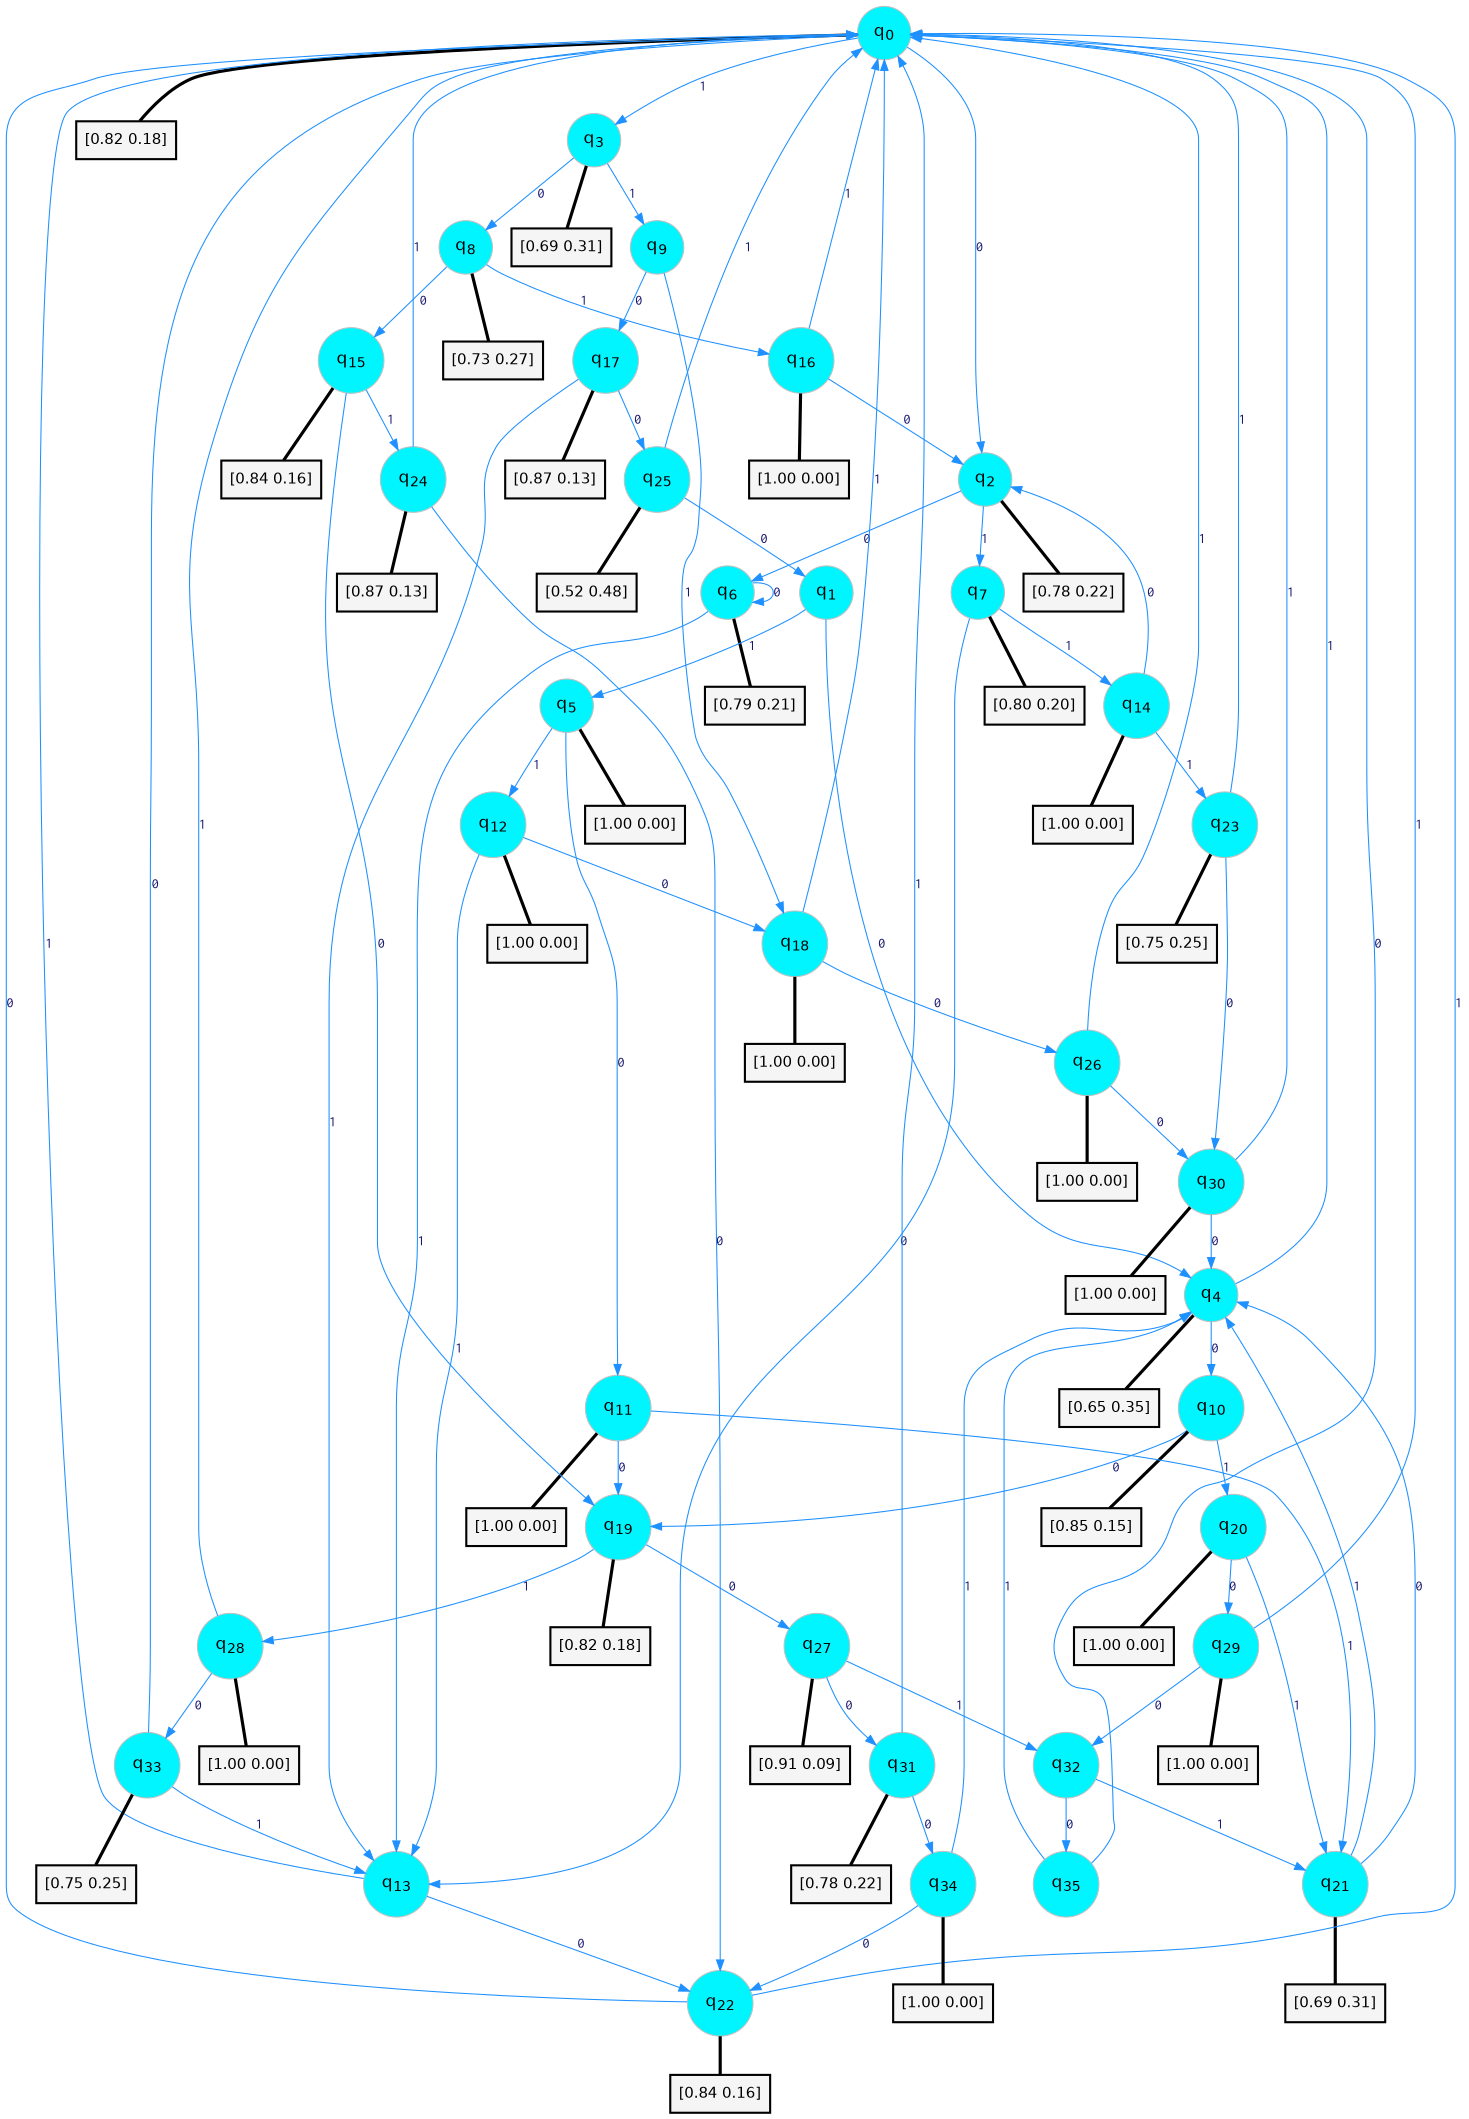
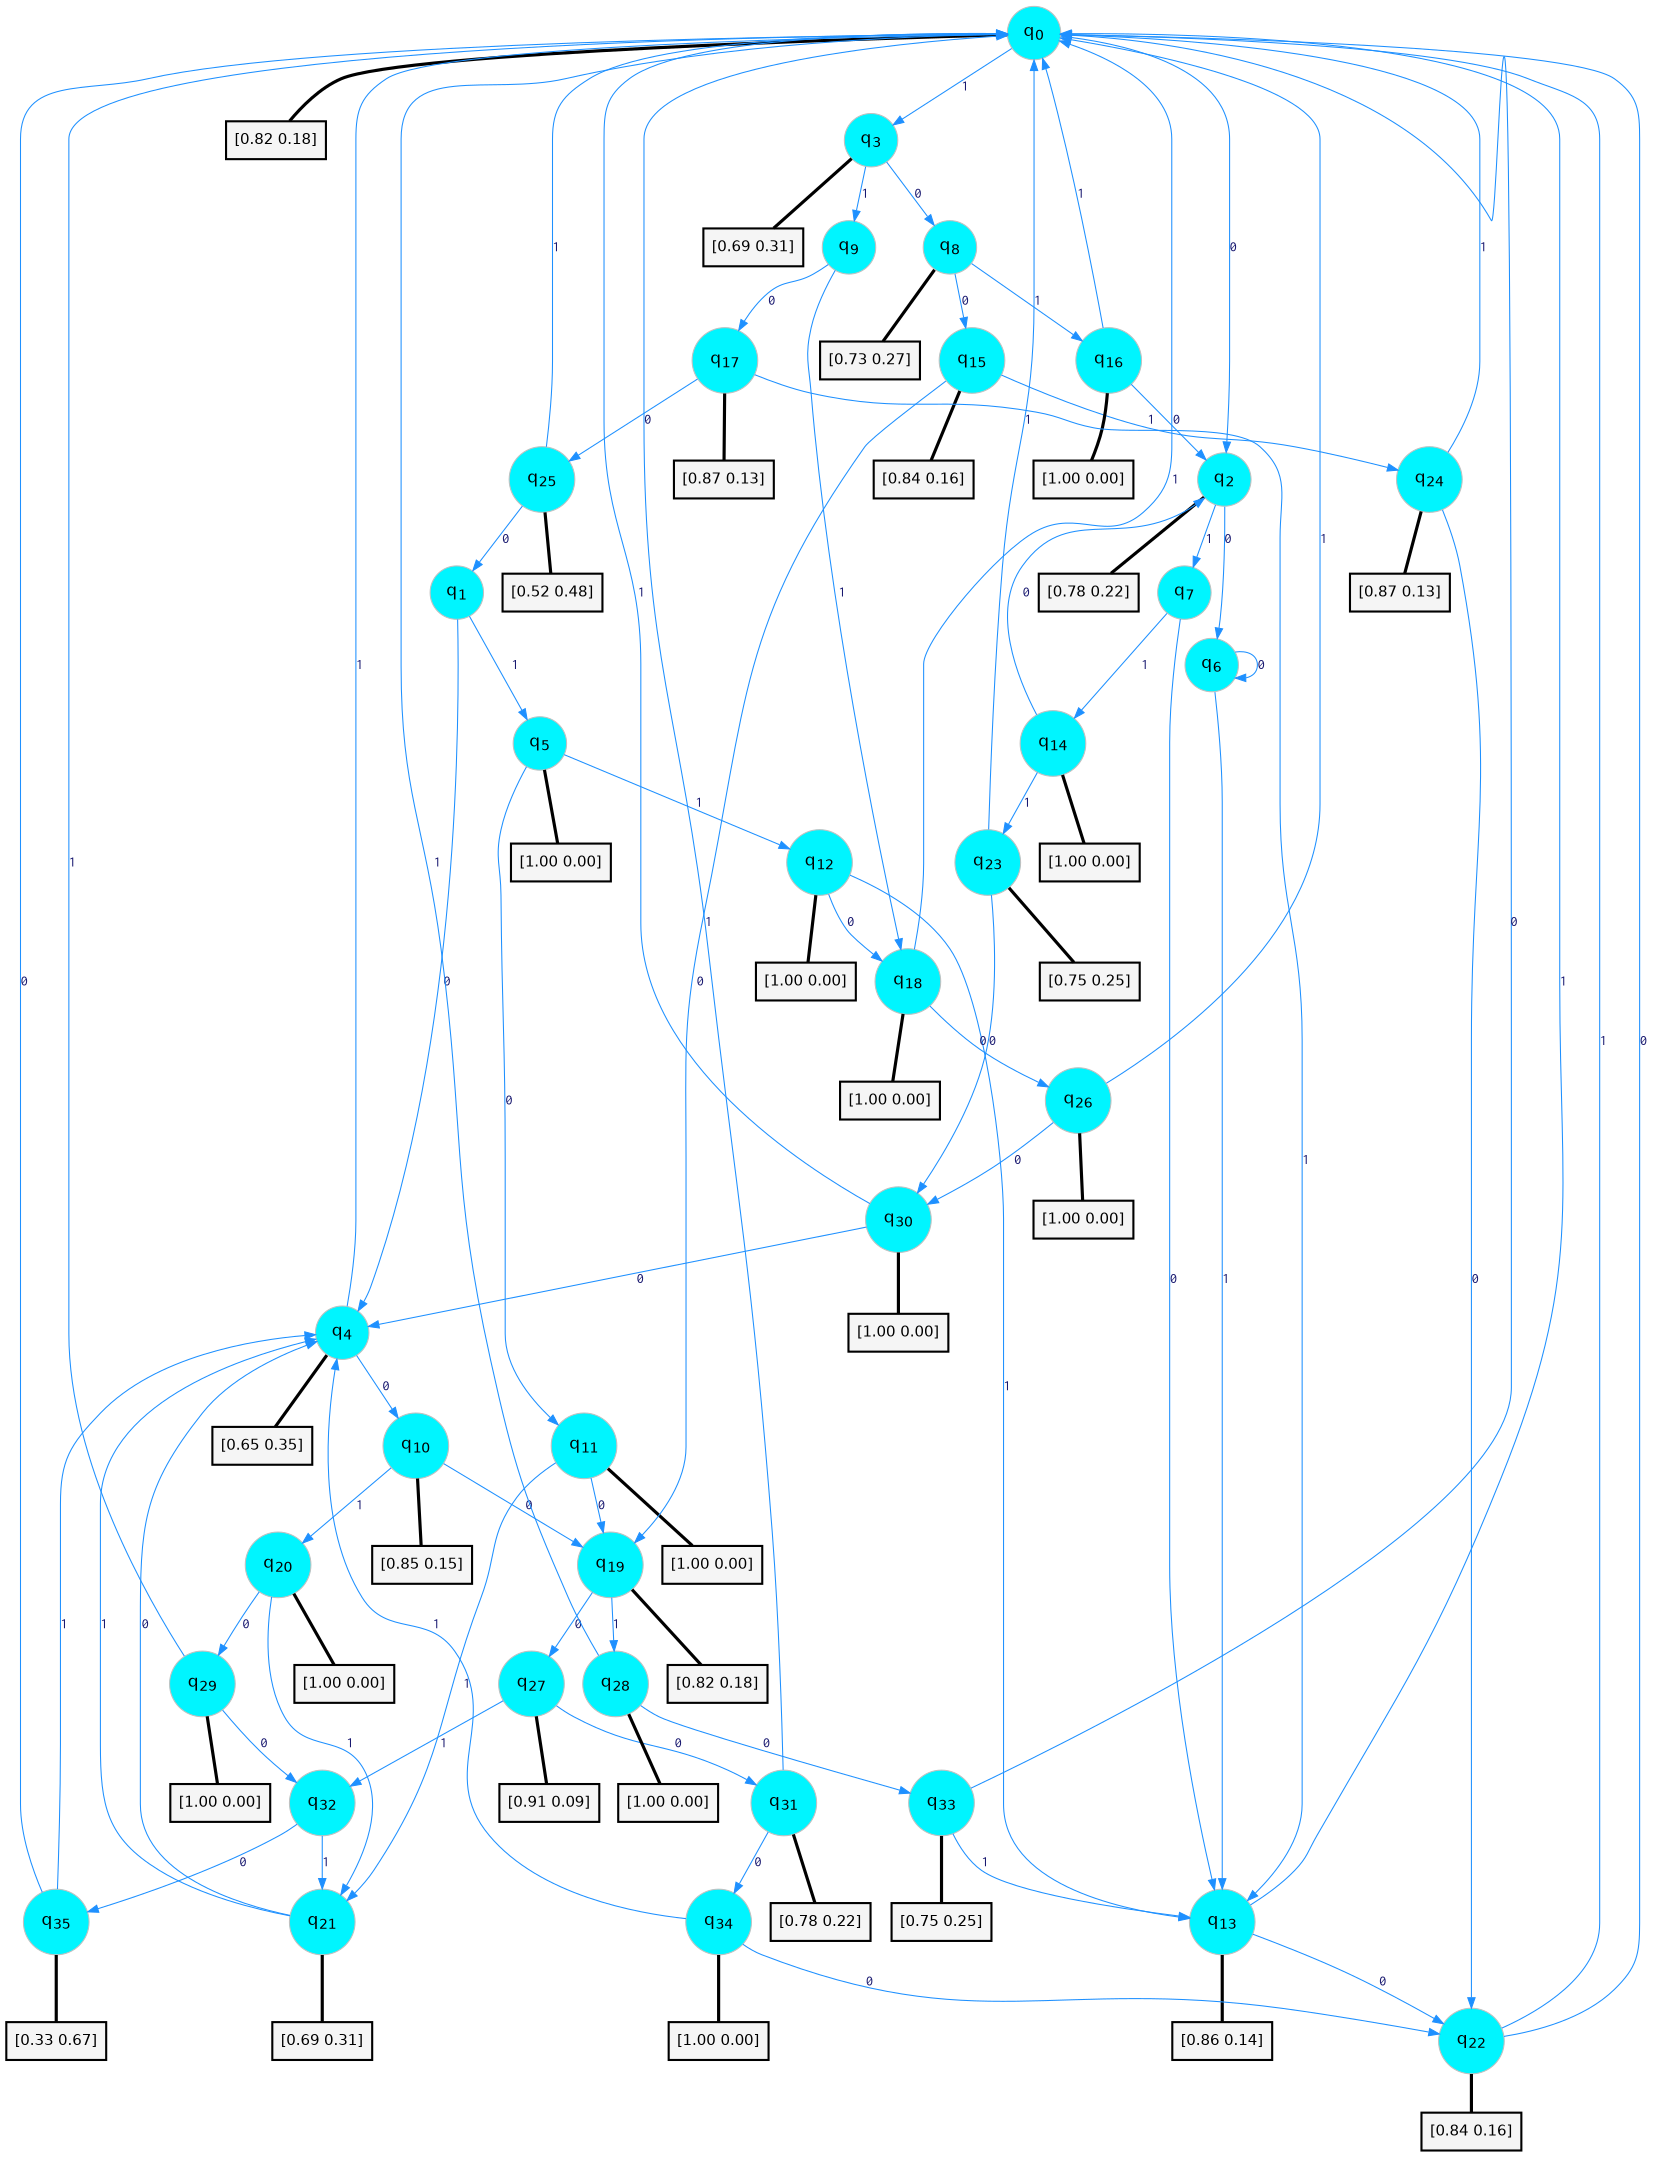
node "[0.79 0.21]": removed
node "[0.80 0.20]": removed
node "[0.33 0.67]": added
node "[0.86 0.14]": added
